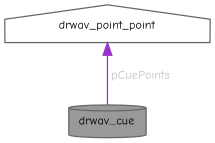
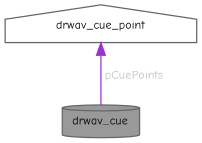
node "drwav_point_point": label "drwav_point_point" -> "drwav_cue_point"
